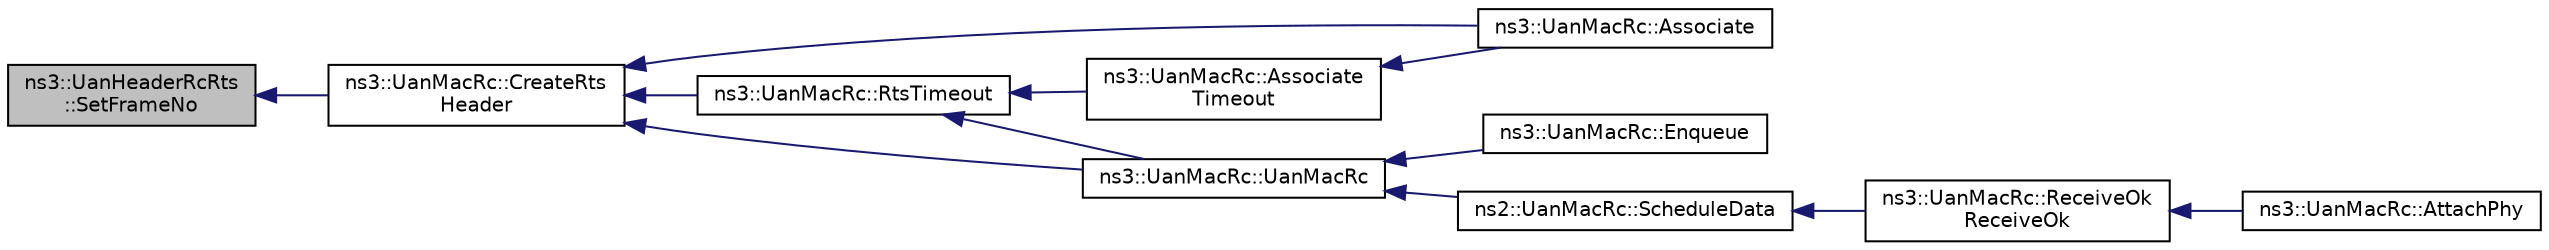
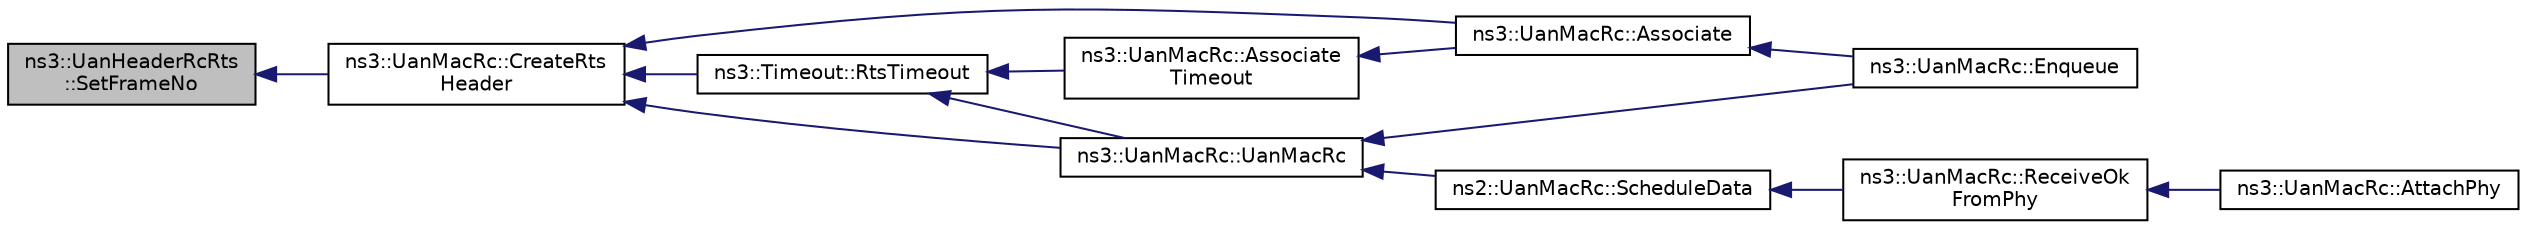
edge "ns3::UanMacRc::Enqueue" -> "ns3::UanMacRc::Associate": added
node "ns3::UanMacRc::RtsTimeout": label "ns3::UanMacRc::RtsTimeout" -> "ns3::Timeout::RtsTimeout"
node "ns3::UanMacRc::ReceiveOk ReceiveOk": label "ns3::UanMacRc::ReceiveOk ReceiveOk" -> "ns3::UanMacRc::ReceiveOk FromPhy"
